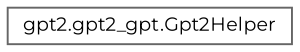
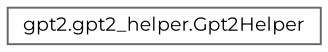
node "gpt2.gpt2_gpt.Gpt2Helper": label "gpt2.gpt2_gpt.Gpt2Helper" -> "gpt2.gpt2_helper.Gpt2Helper"
